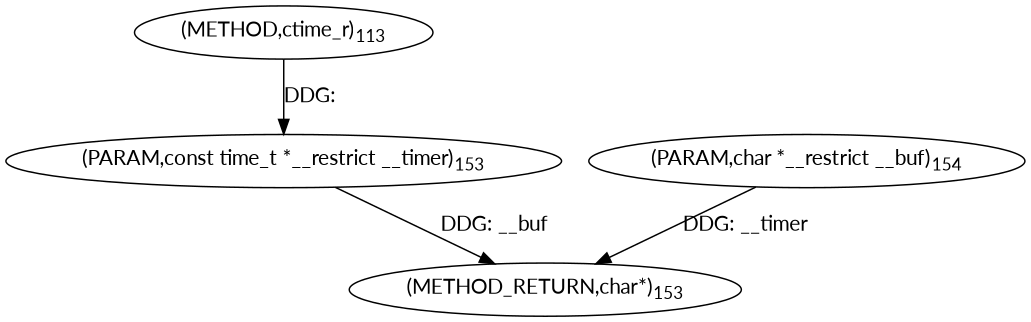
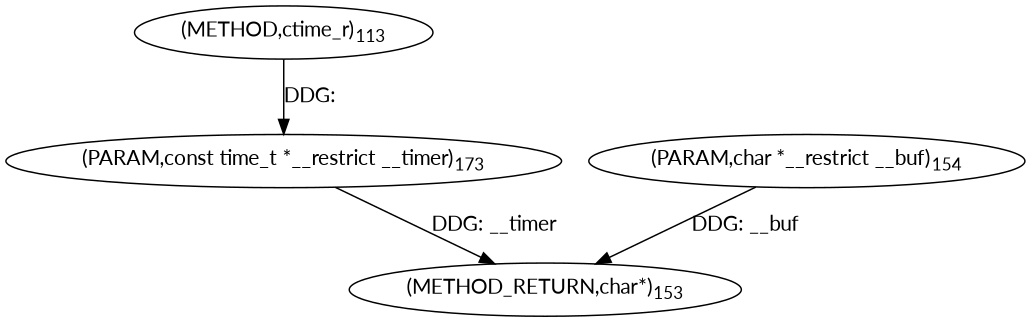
node "(PARAM,const time_t *__restrict __timer)": text "153" -> "173"
edge "(PARAM,const time_t *__restrict __timer)" -> "(METHOD_RETURN,char*)": label "DDG: __buf" -> "DDG: __timer"
edge "(PARAM,char *__restrict __buf)" -> "(METHOD_RETURN,char*)": label "DDG: __timer" -> "DDG: __buf"
